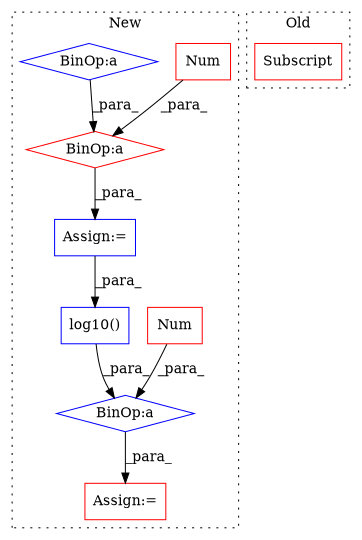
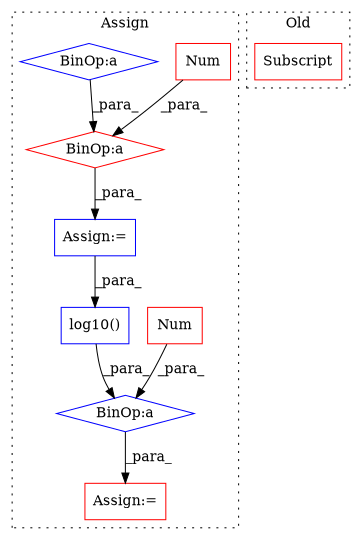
cluster "New": label "New" -> "Assign"
